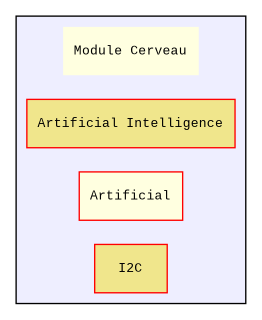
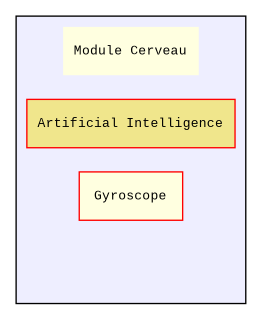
node "Artificial": label "Artificial" -> "Gyroscope"
node "I2C": removed
